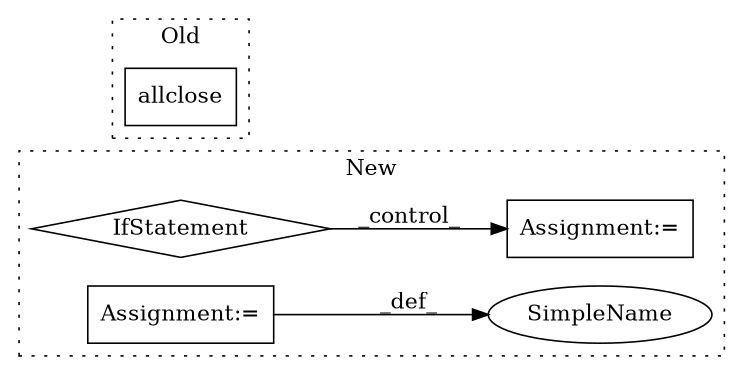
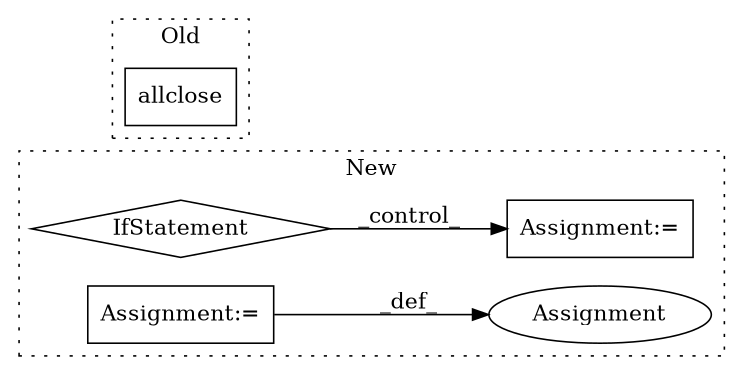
node "SimpleName": label "SimpleName" -> "Assignment"
